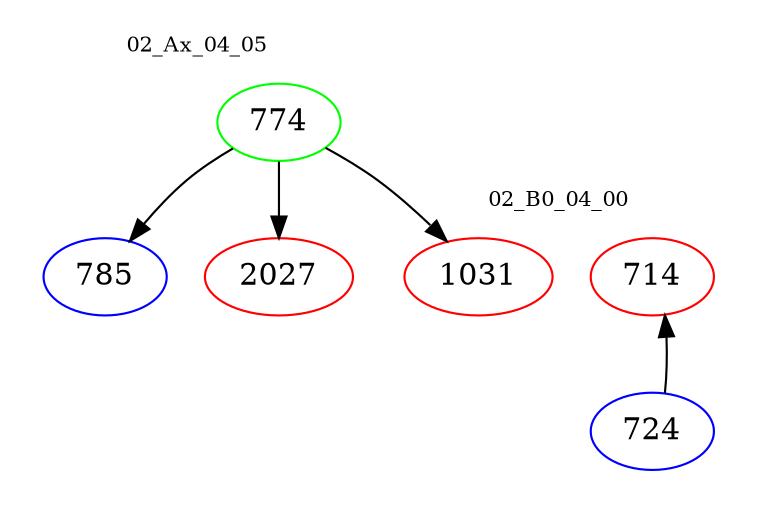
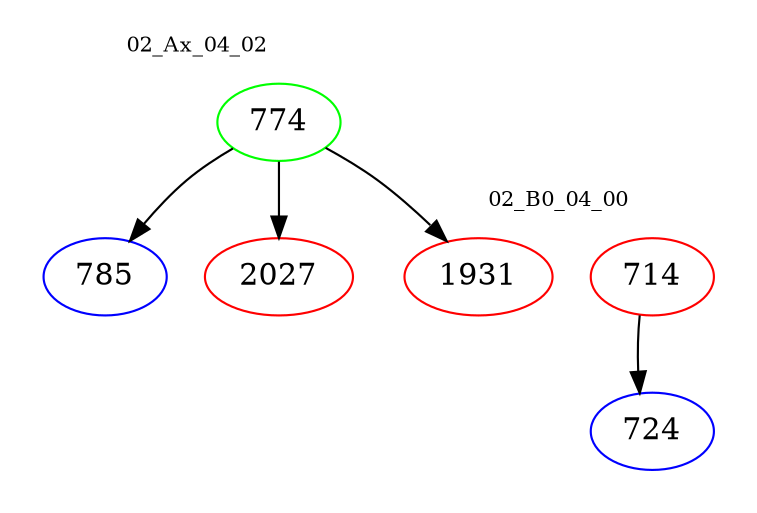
cluster "02_Ax_04_05": label "02_Ax_04_05" -> "02_Ax_04_02"
node "1031": label "1031" -> "1931"
edge "724" -> "714": reversed
